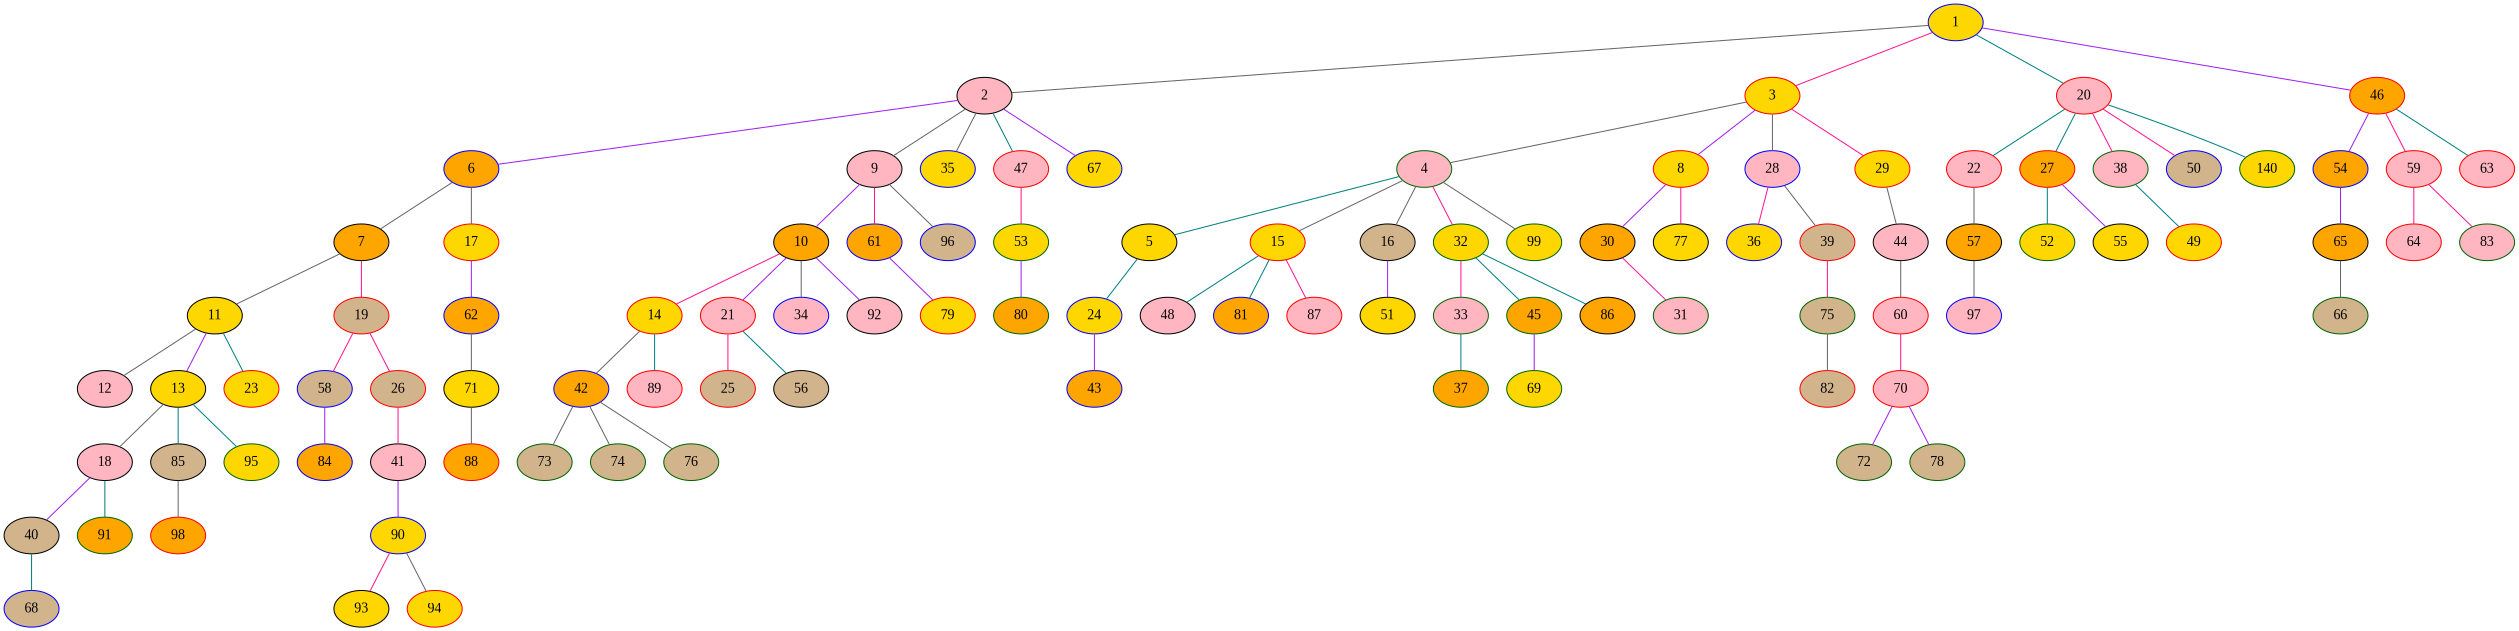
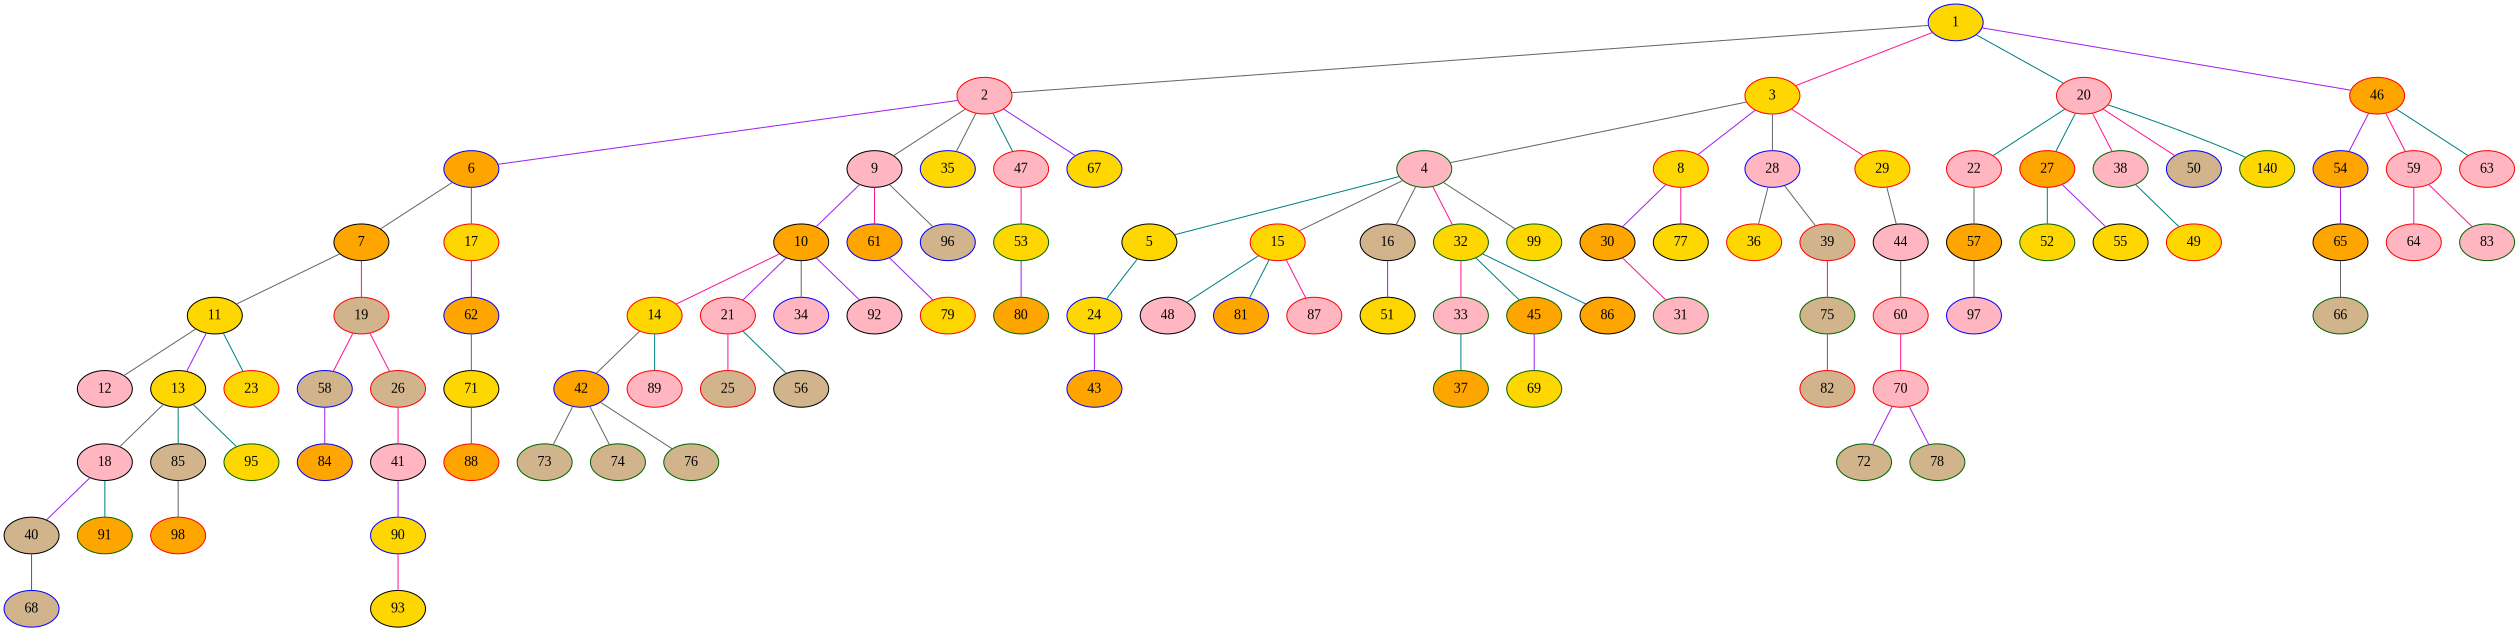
node "2": color black -> red
edge "28" -- "36": color deeppink -> gray40
node "36": color blue -> red
node "94": removed
